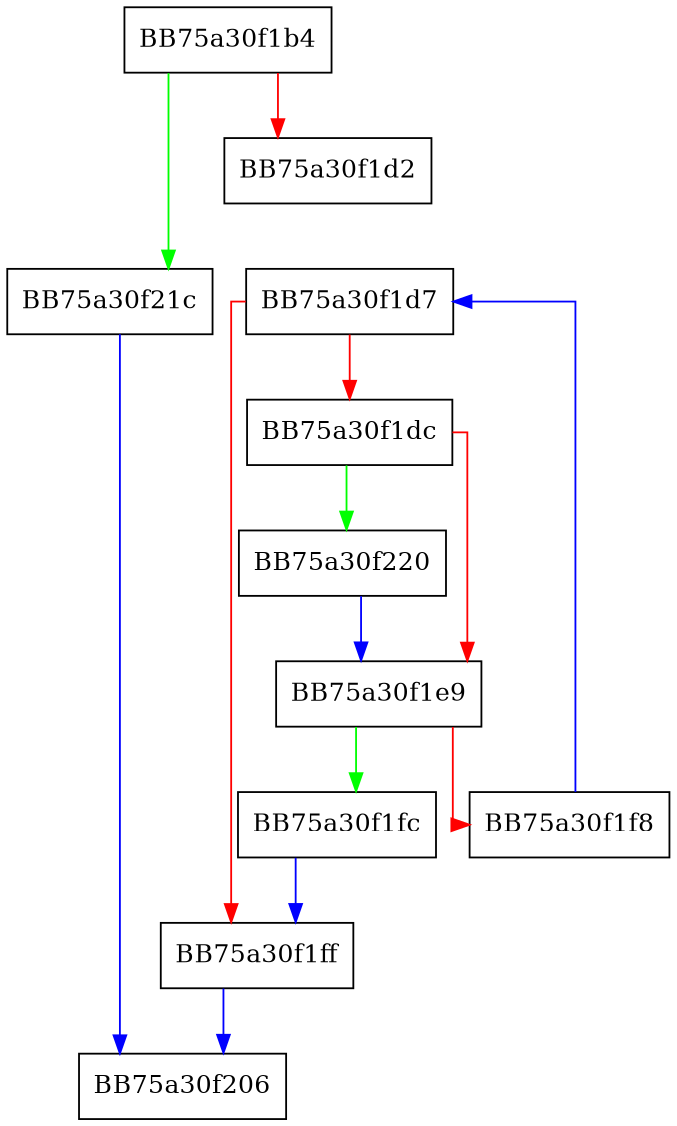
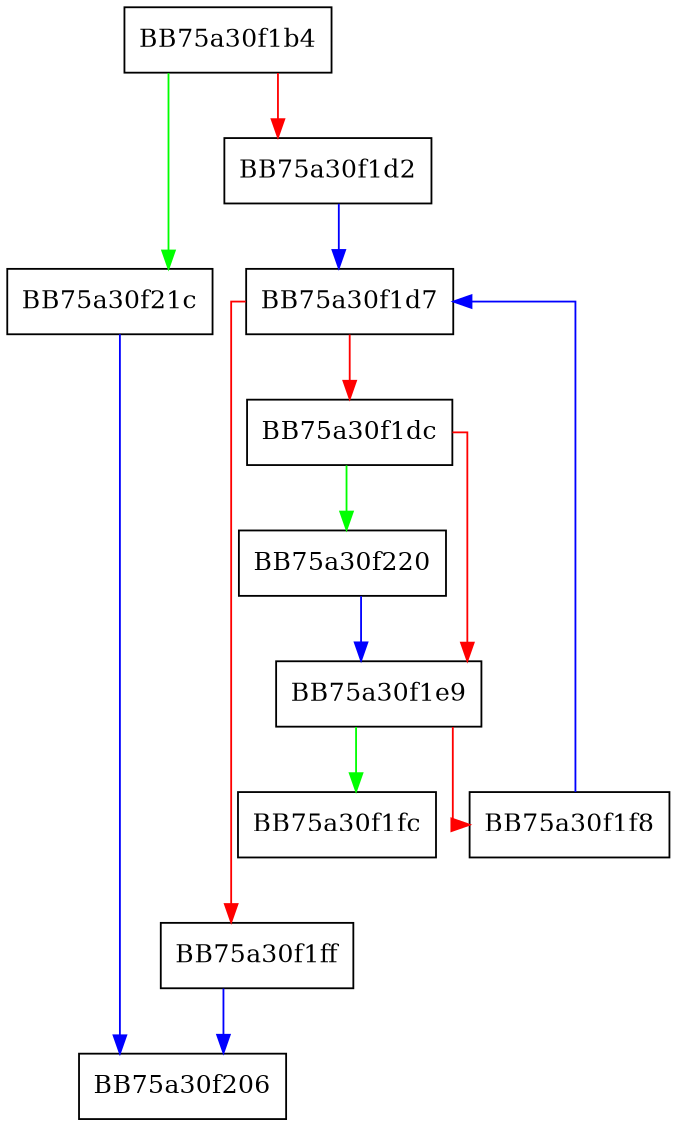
edge "BB75a30f1d2" -> "BB75a30f1d7": added
edge "BB75a30f1fc" -> "BB75a30f1ff": removed
